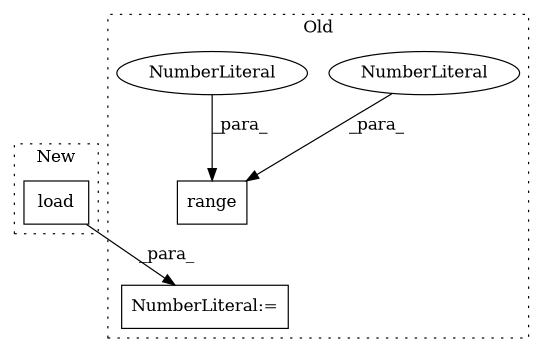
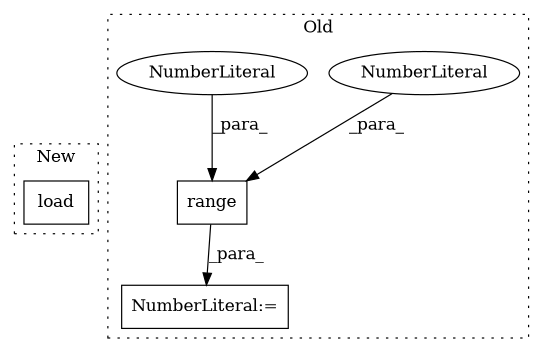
edge "load" -> "NumberLiteral:=": now "range" -> "NumberLiteral:="
